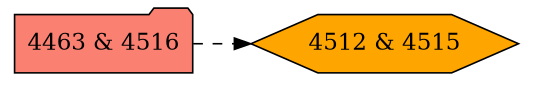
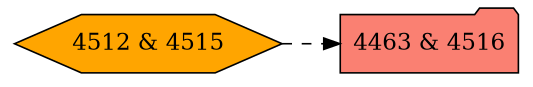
edge "4463 & 4516" -> "4512 & 4515": reversed
